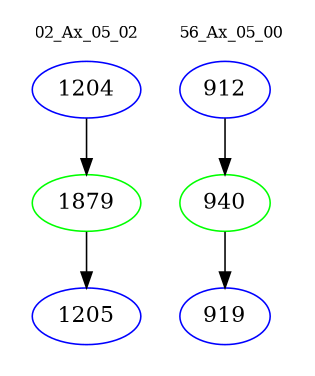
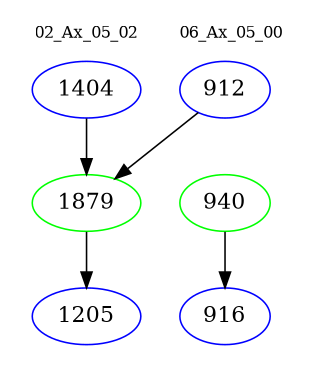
cluster "56_Ax_05_00": label "56_Ax_05_00" -> "06_Ax_05_00"
node "1204": label "1204" -> "1404"
edge "912" -> "940": now "912" -> "1879"
node "919": label "919" -> "916"
